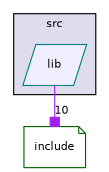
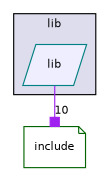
cluster "src": label "src" -> "lib"
